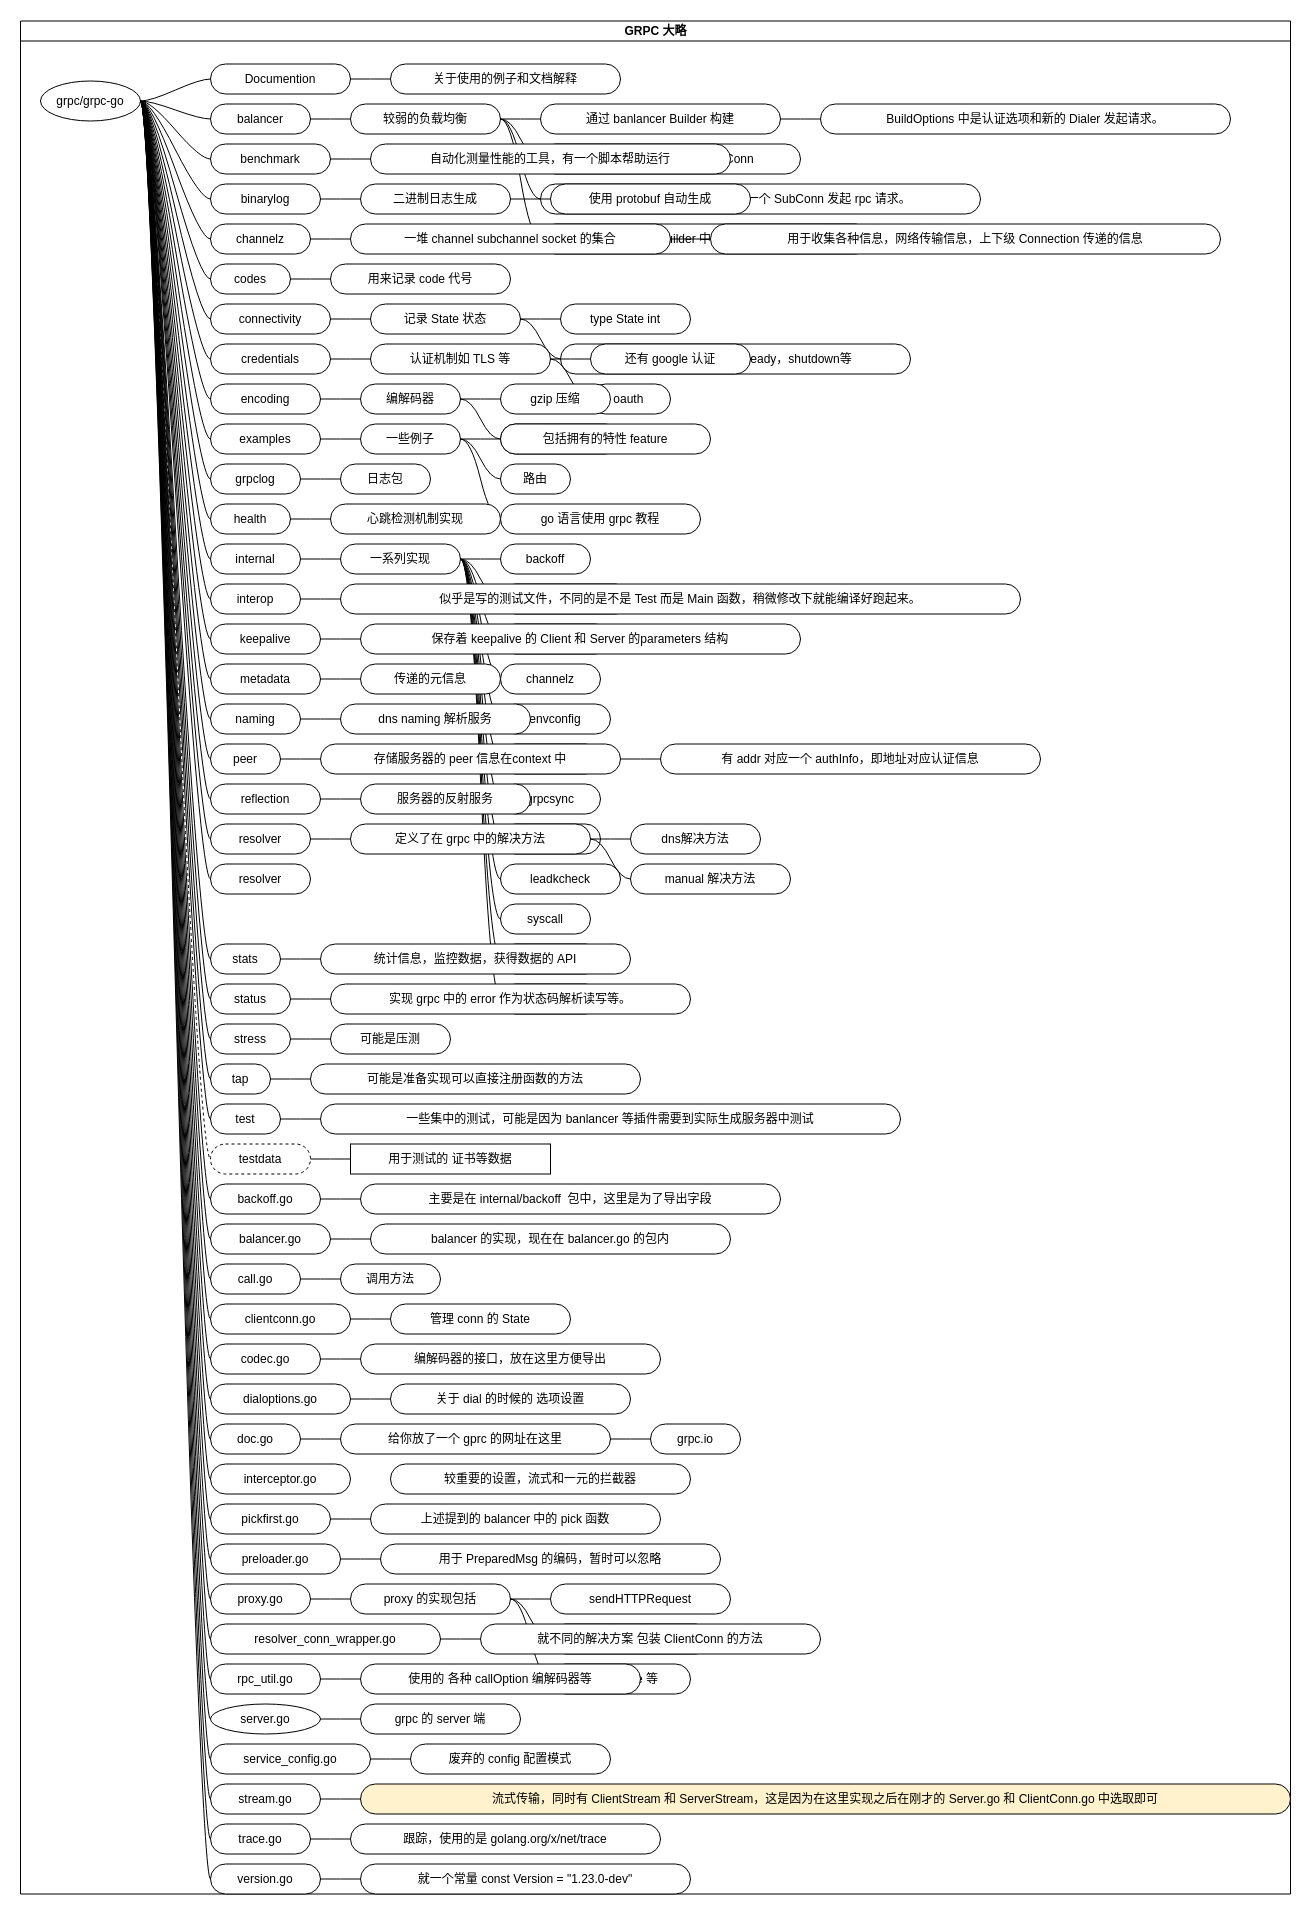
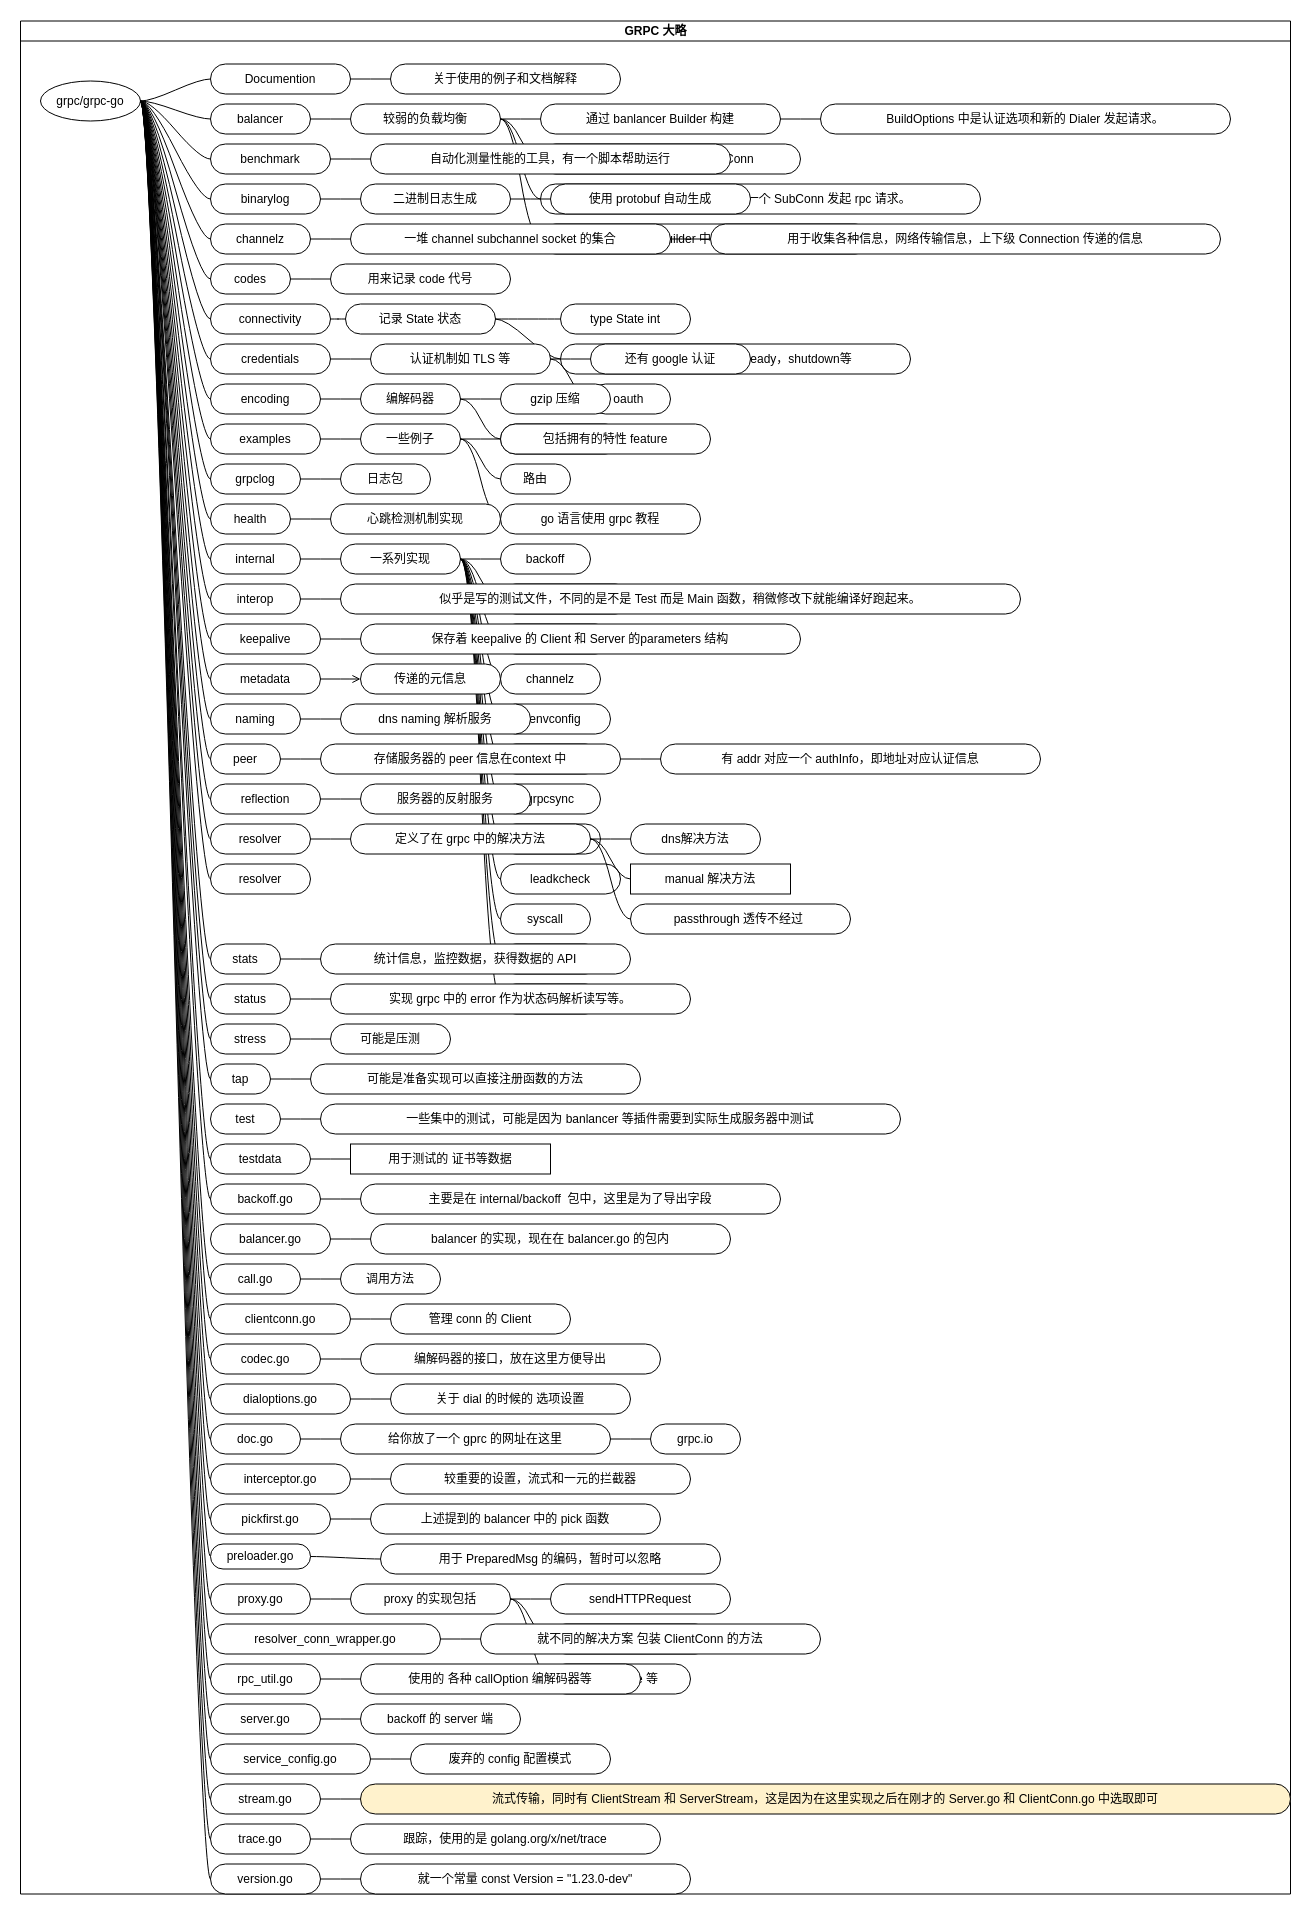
node "记录 State 状态": moved (446, 319) -> (421, 319)
edge "metadata" -- "传递的元信息": arrowhead none -> open
node "manual 解决方法": shape rounded rectangle -> rectangle
edge "定义了在 grpc 中的解决方法" -- "passthrough 透传不经过": added
node "passthrough 透传不经过": added
edge "grpc/grpc-go" -- "test": removed
edge "grpc/grpc-go" -- "testdata": style dashed -> solid
edge "grpc/grpc-go" -- "balancer.go": removed
node "testdata": style dashed -> solid
node "管理 conn 的 State": label "管理 conn 的 State" -> "管理 conn 的 Client"
edge "interceptor.go" -- "较重要的设置，流式和一元的拦截器": added
node "preloader.go": size 130x30 -> 100x25
node "server.go": shape ellipse -> rounded rectangle
node "grpc 的 server 端": label "grpc 的 server 端" -> "backoff 的 server 端"
